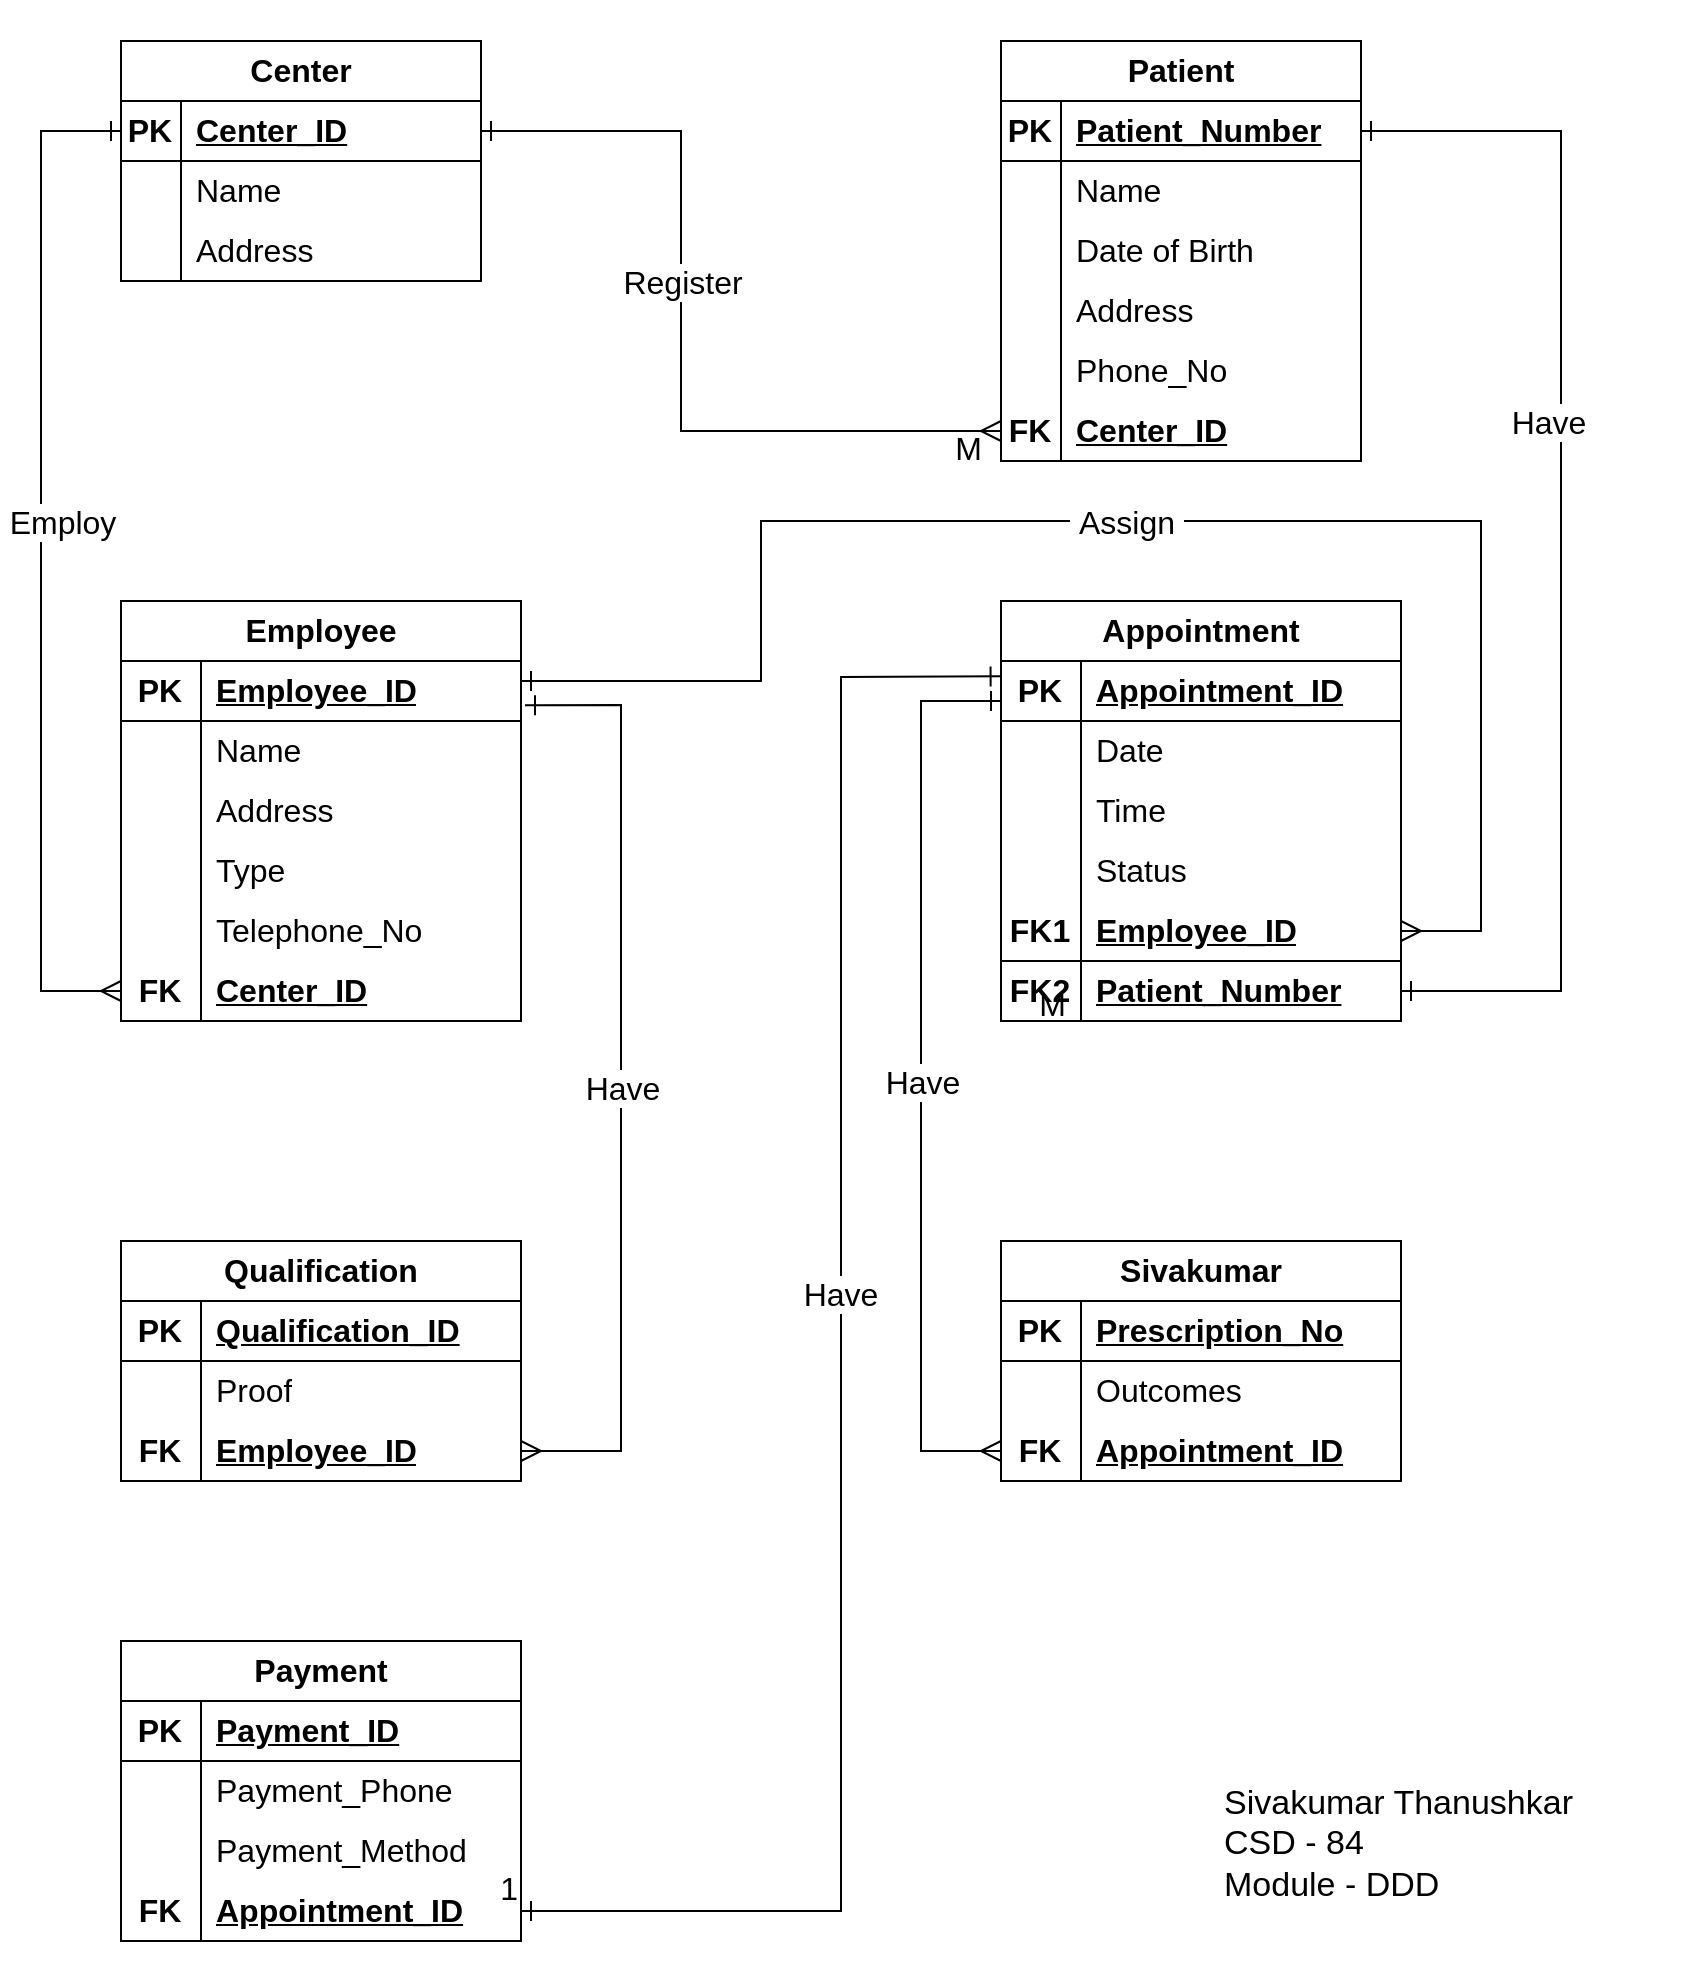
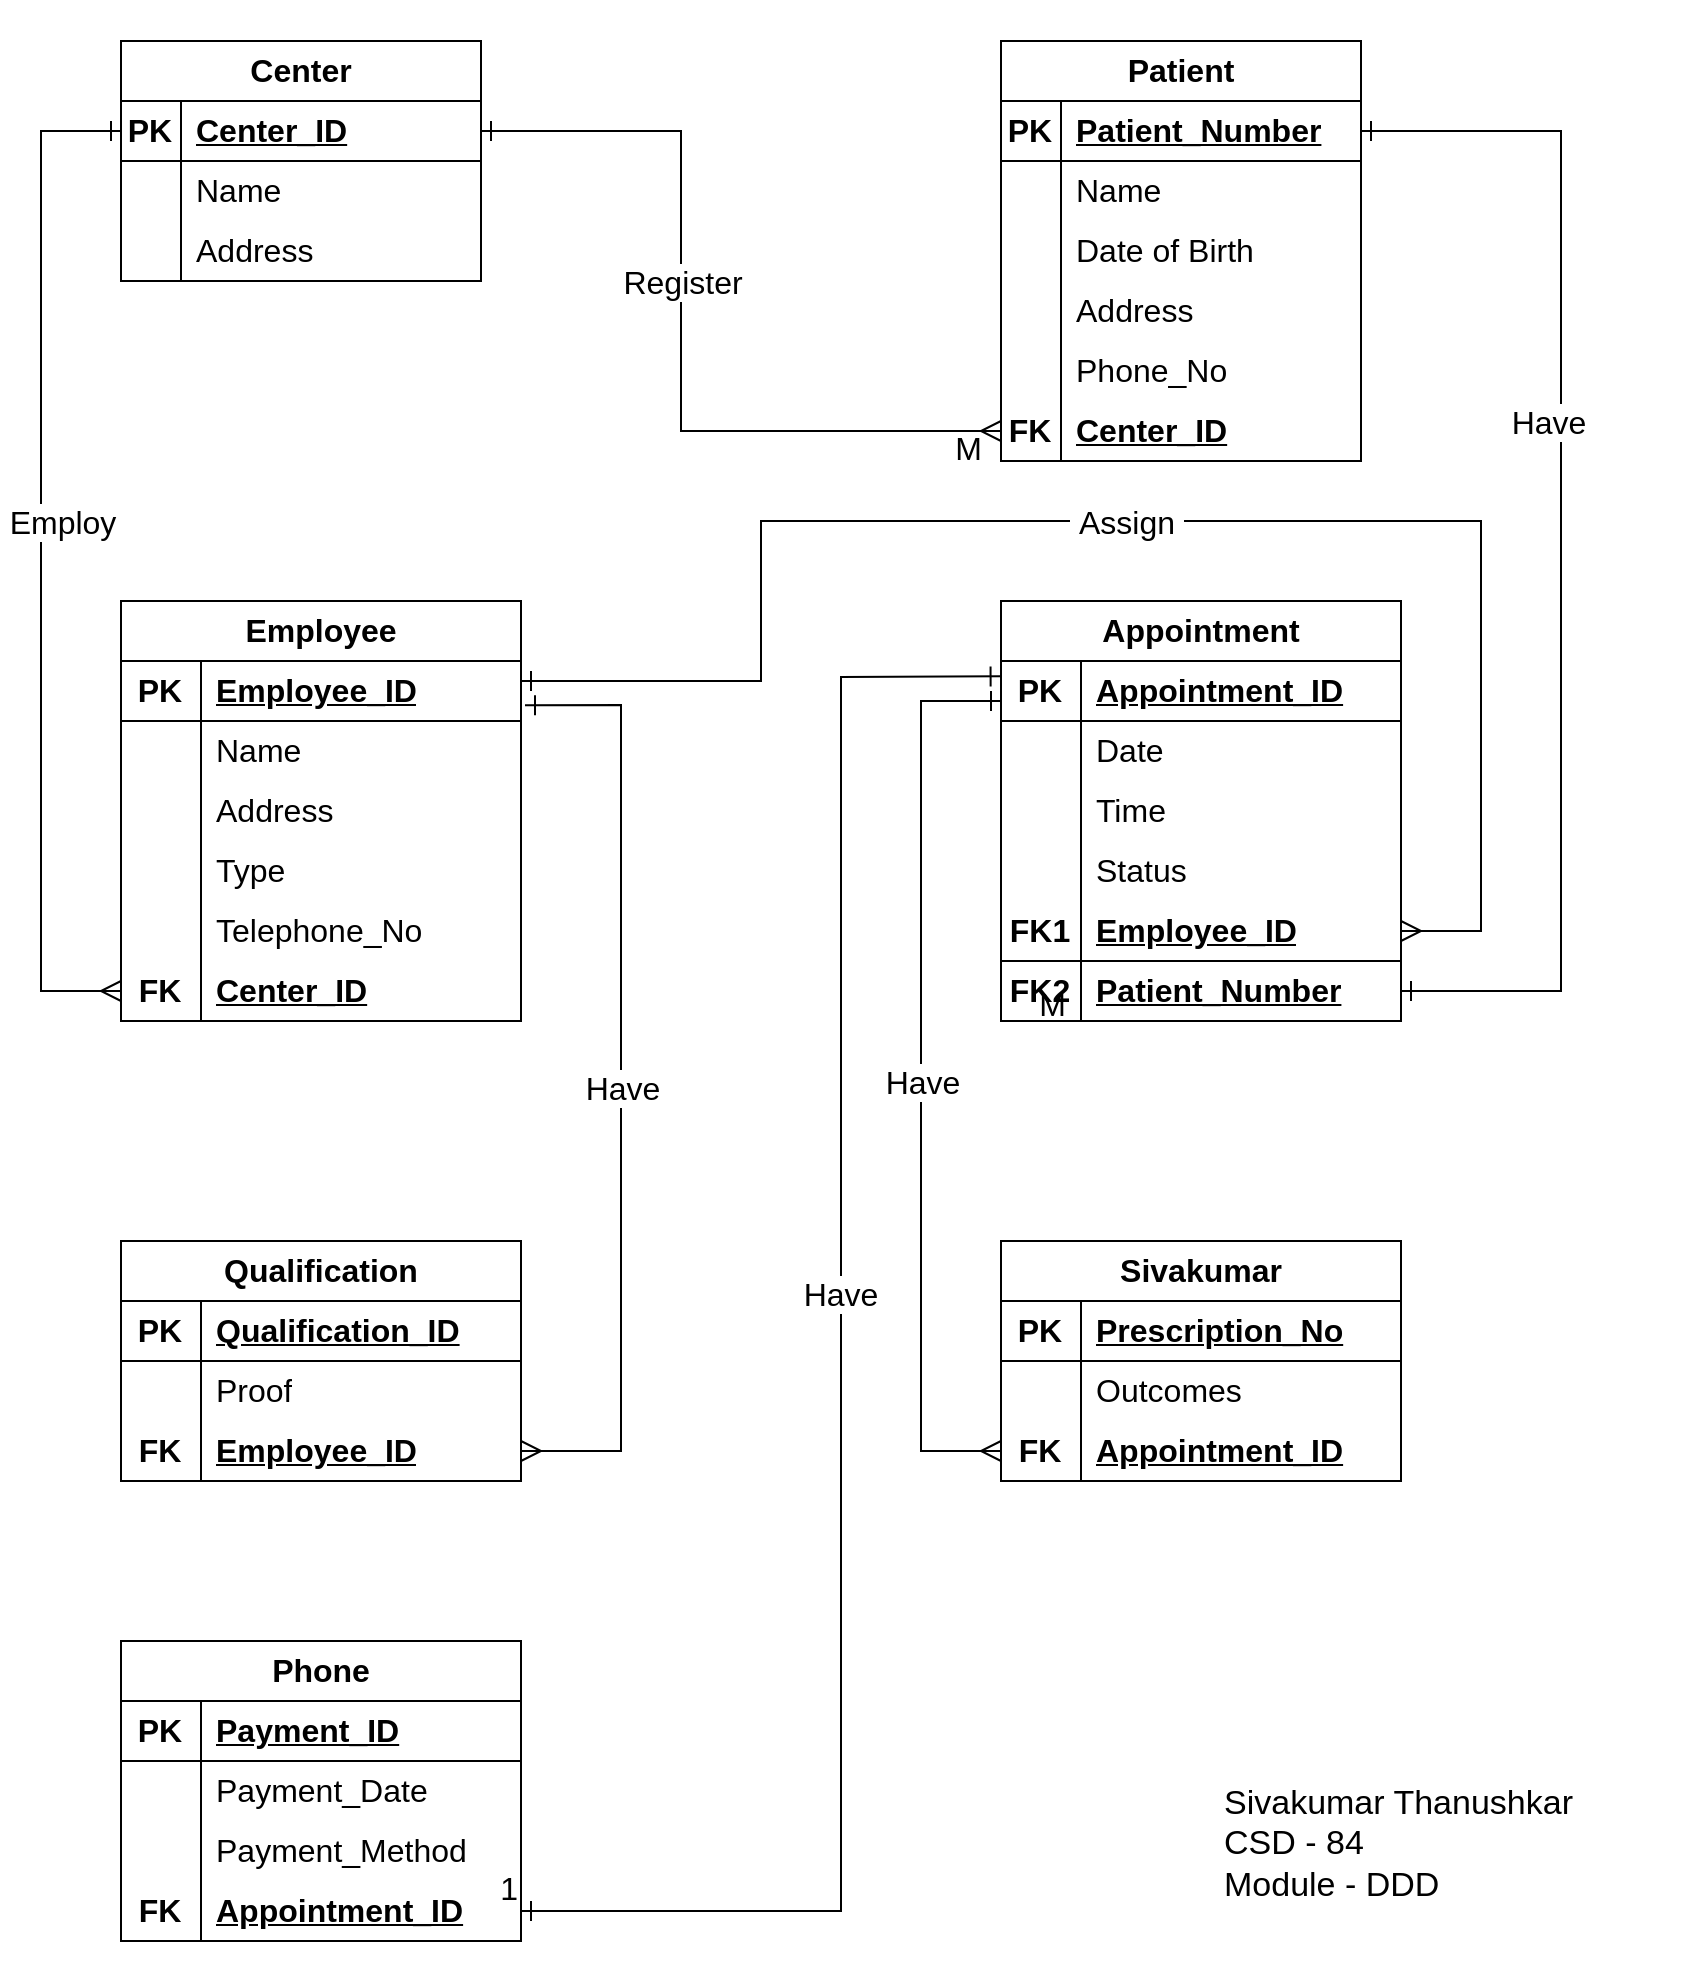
node "Payment": label "Payment" -> "Phone"
node "Payment_Phone": label "Payment_Phone" -> "Payment_Date"
